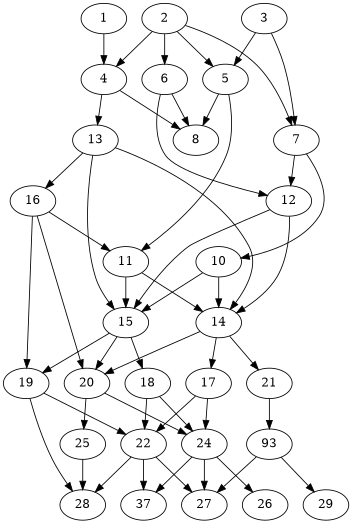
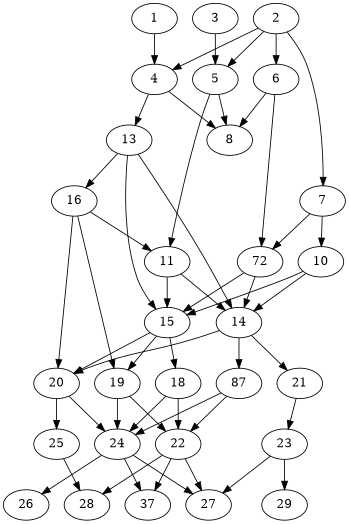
edge "3" -> "7": removed
node "12": label "12" -> "72"
node "17": label "17" -> "87"
edge "19" -> "28": now "19" -> "24"
node "93": label "93" -> "23"
